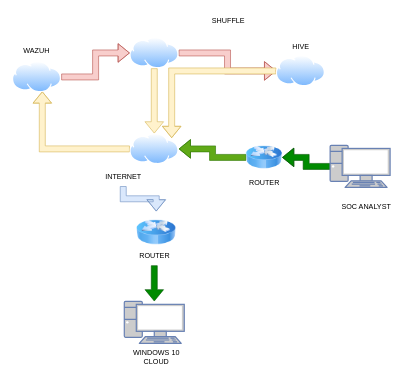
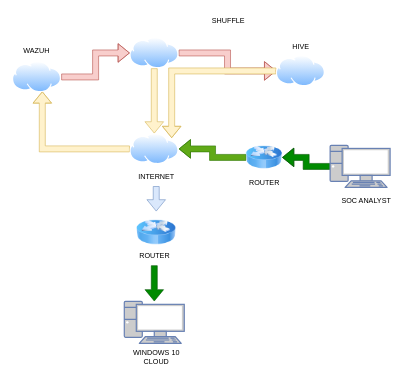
node "INTERNET": moved (123, 177) -> (156, 177)
node "SOC ANALYST": moved (366, 207) -> (366, 201)
